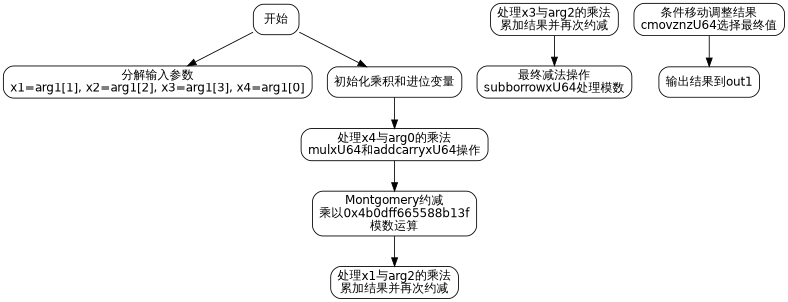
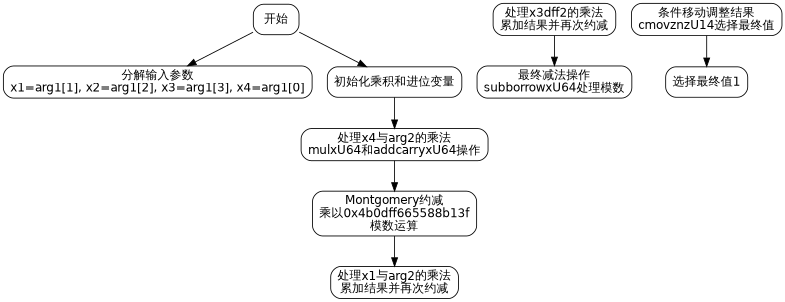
node "处理x3与arg2的乘法 累加结果并再次约减": label "处理x3与arg2的乘法 累加结果并再次约减" -> "处理x3dff2的乘法 累加结果并再次约减"
node "条件移动调整结果 cmovznzU64选择最终值": label "条件移动调整结果 cmovznzU64选择最终值" -> "条件移动调整结果 cmovznzU14选择最终值"
node "输出结果到out1": label "输出结果到out1" -> "选择最终值1"
node "处理x4与arg0的乘法 mulxU64和addcarryxU64操作": label "处理x4与arg0的乘法 mulxU64和addcarryxU64操作" -> "处理x4与arg2的乘法 mulxU64和addcarryxU64操作"
